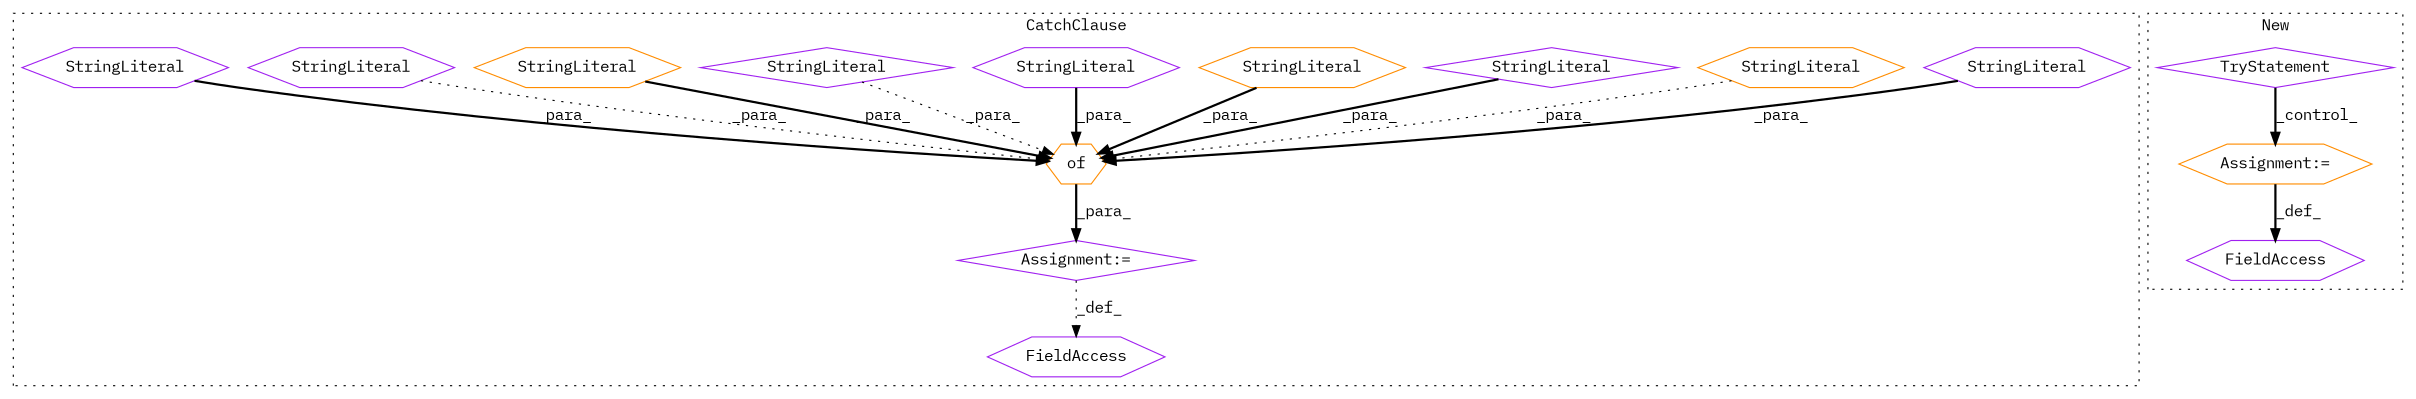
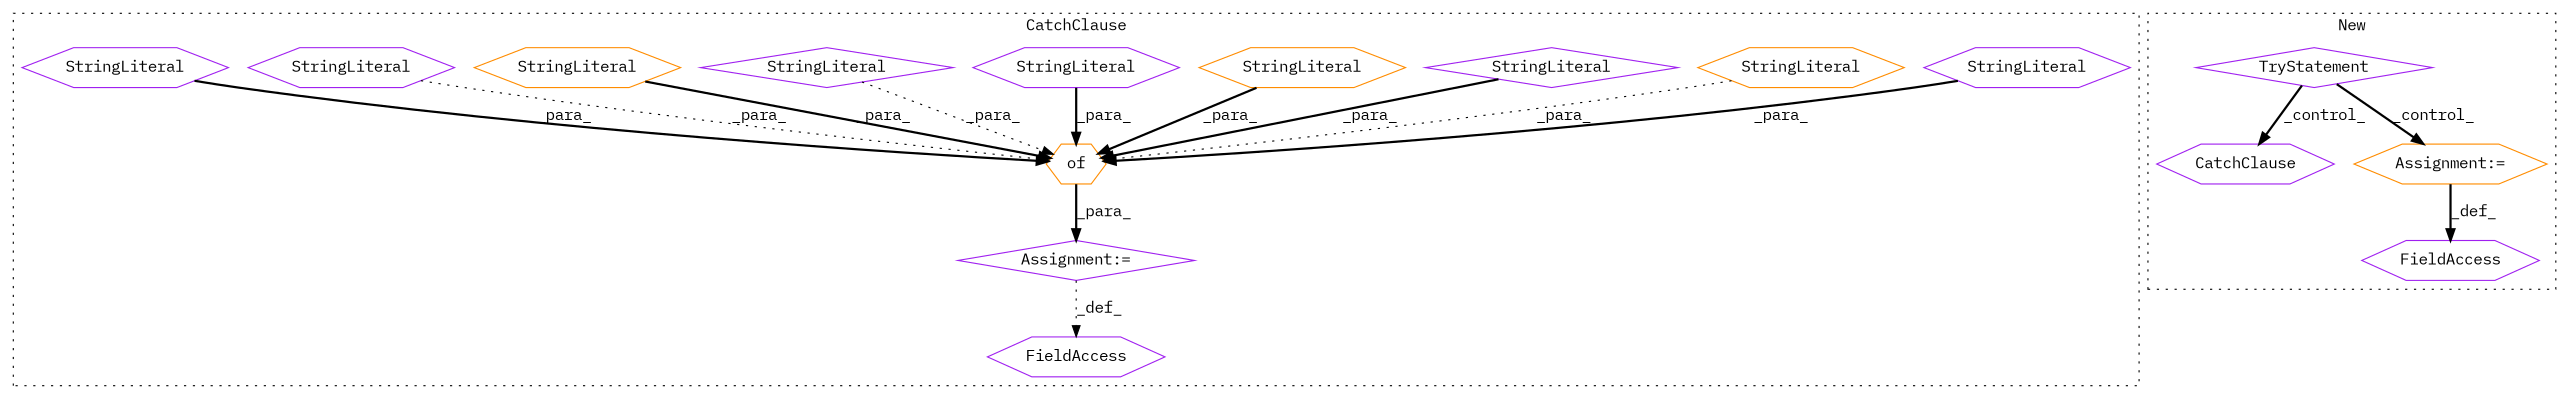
node "CatchClause": added
